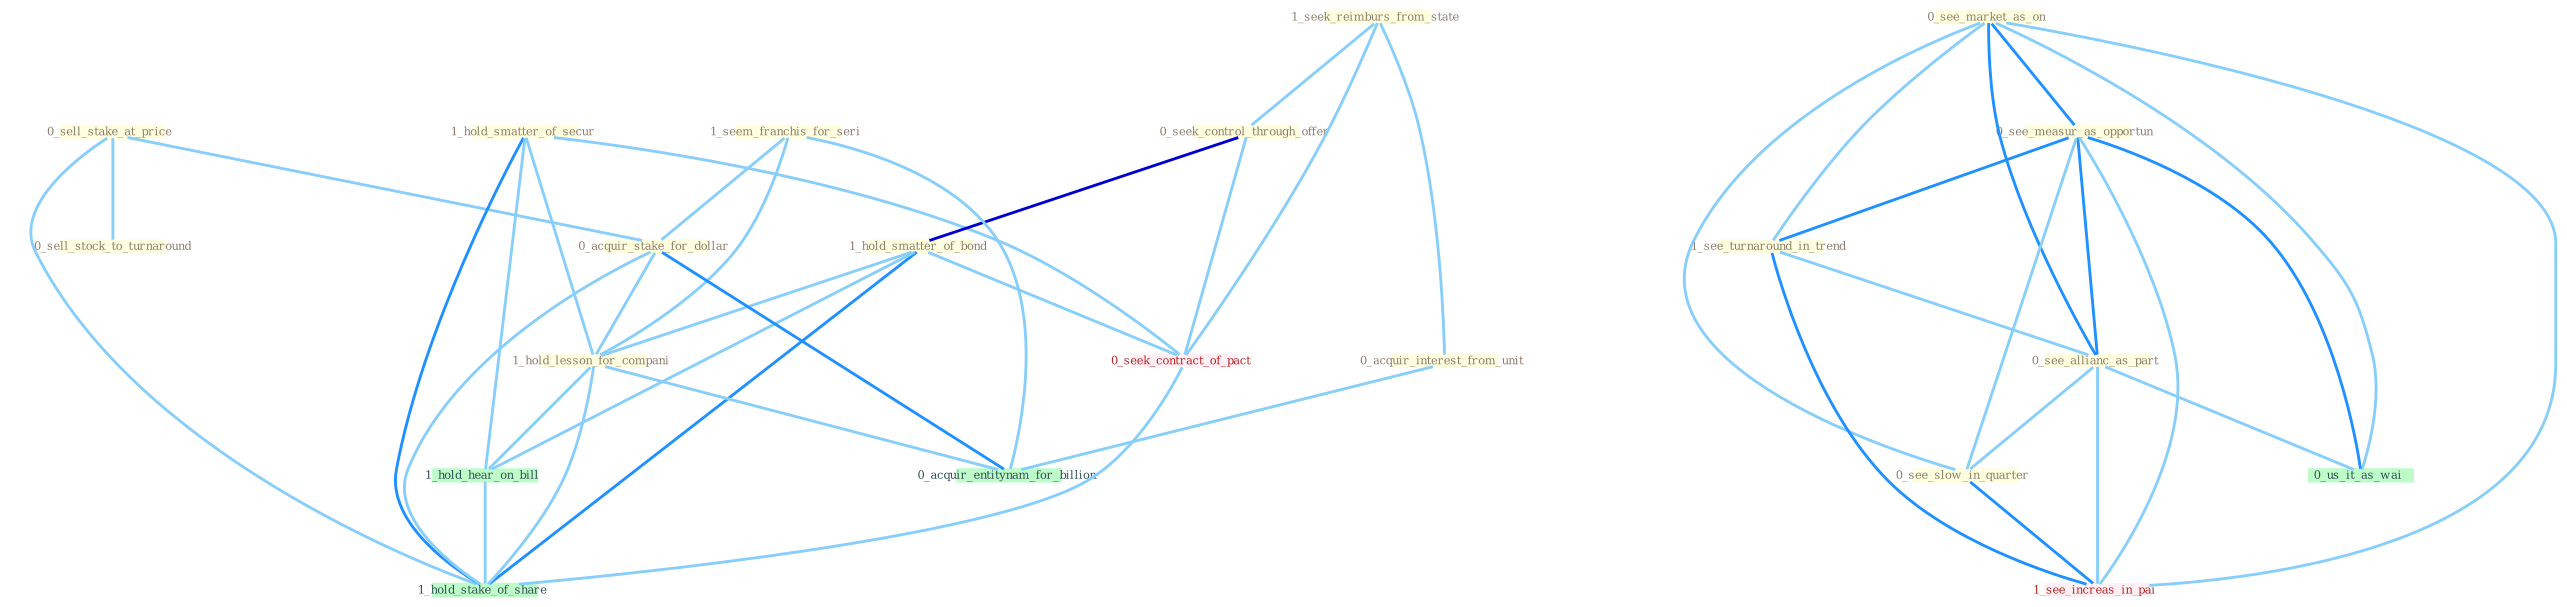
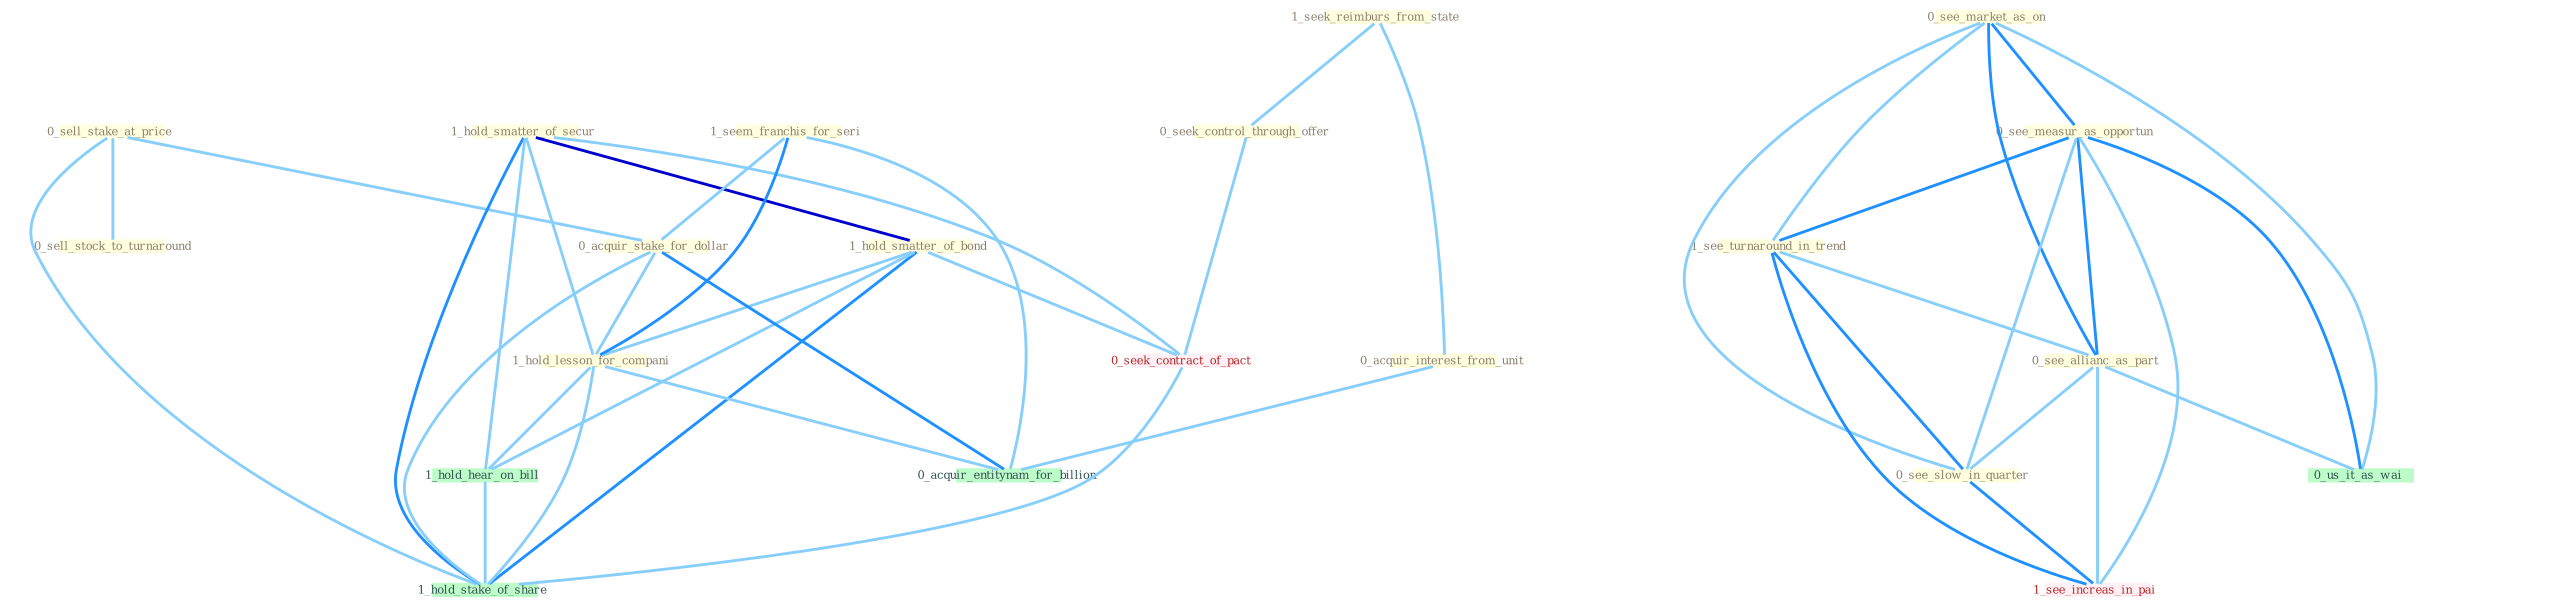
edge "0_seek_control_through_offer" -- "1_hold_smatter_of_bond": now "1_hold_smatter_of_secur" -- "1_hold_smatter_of_bond"
edge "1_seek_reimburs_from_state" -- "0_seek_contract_of_pact": removed
edge "0_see_market_as_on" -- "1_see_increas_in_pai": removed
edge "1_seem_franchis_for_seri" -- "1_hold_lesson_for_compani": color #87cefa -> #1e90ff
edge "1_see_turnaround_in_trend" -- "0_see_slow_in_quarter": added
